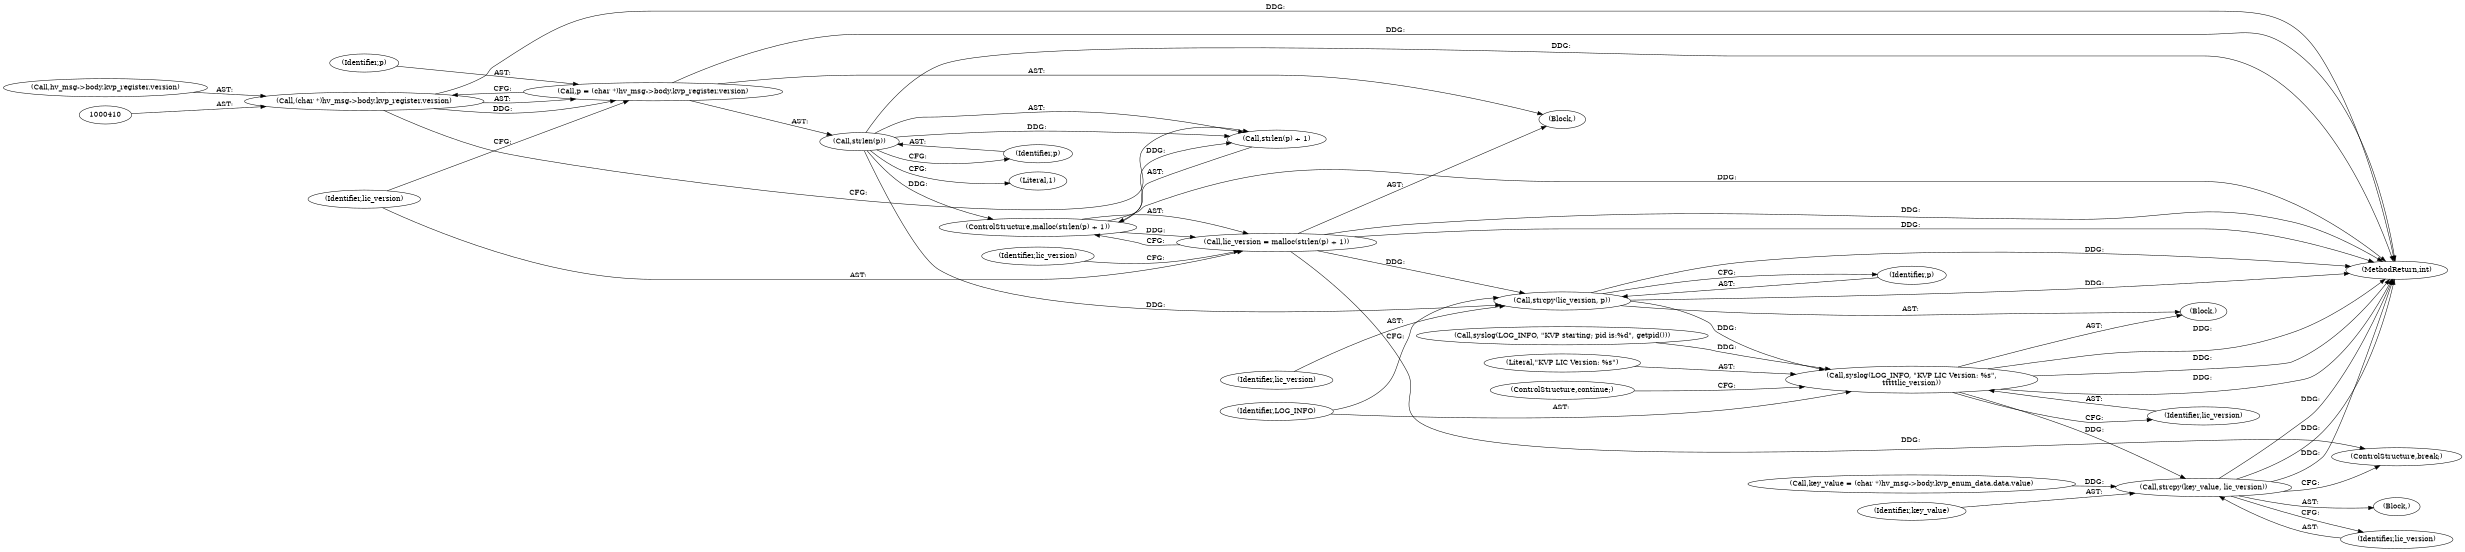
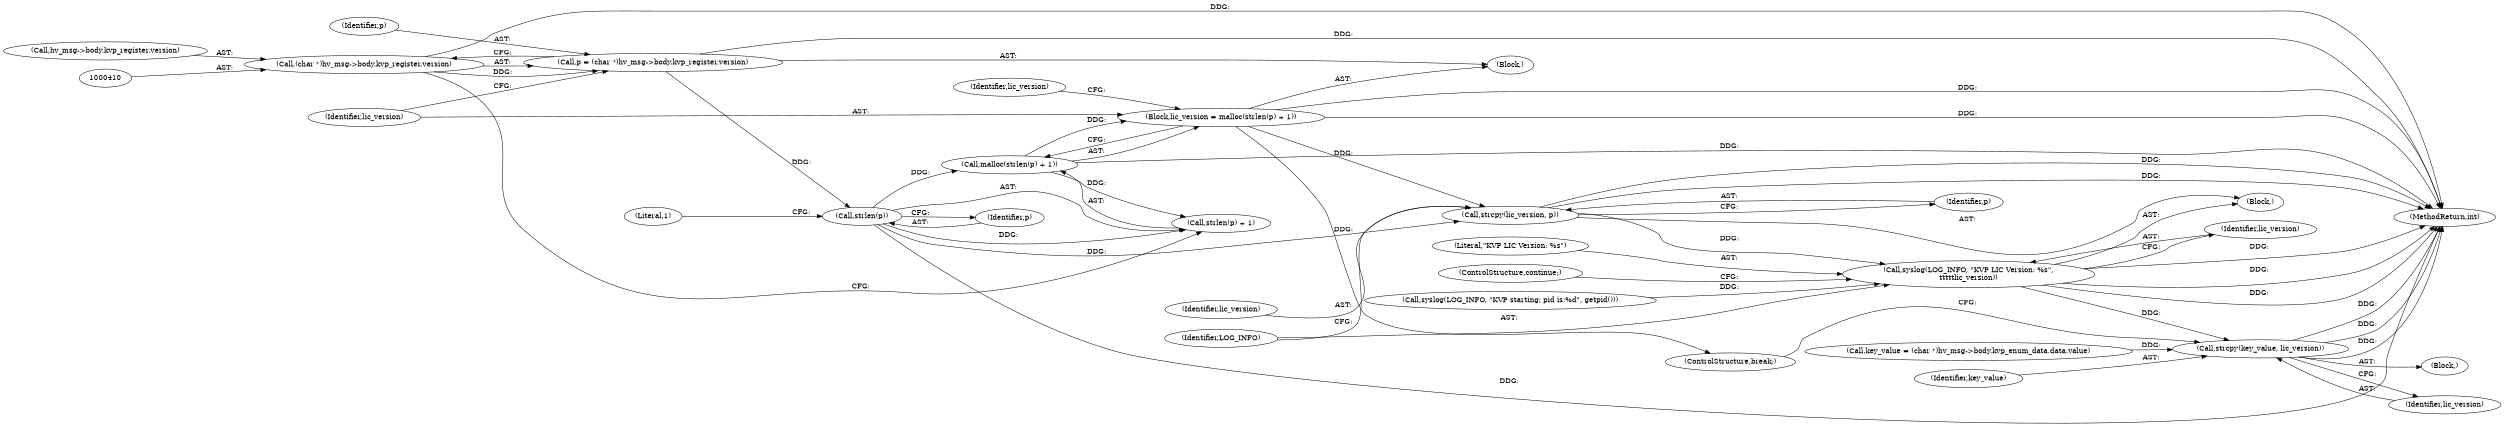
edge "(Call,p = (char *)hv_msg->body.kvp_register.version)" -> "(Call,strlen(p))": label "AST: " -> "DDG: "
edge "(Call,strlen(p))" -> "(Literal,1)": reversed
node "(ControlStructure,malloc(strlen(p) + 1))": label "(ControlStructure,malloc(strlen(p) + 1))" -> "(Call,malloc(strlen(p) + 1))"
node "(Call,lic_version = malloc(strlen(p) + 1))": label "(Call,lic_version = malloc(strlen(p) + 1))" -> "(Block,lic_version = malloc(strlen(p) + 1))"
edge "(Call,strcpy(key_value, lic_version))" -> "(ControlStructure,break;)": reversed
